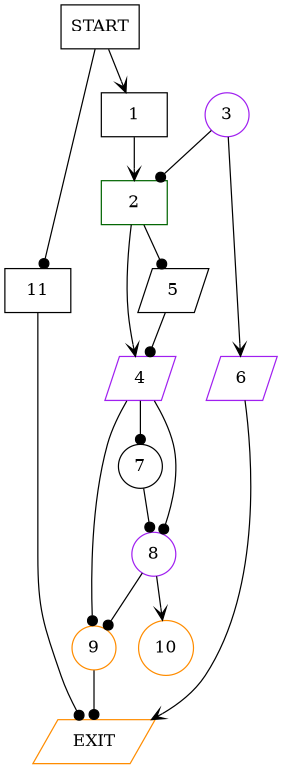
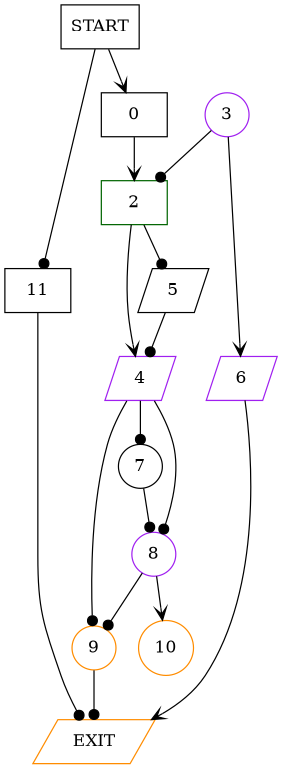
node "1": label "1" -> "0"
